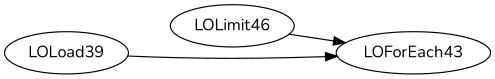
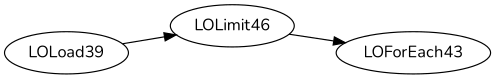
edge "LOLoad39" -> "LOForEach43": now "LOLoad39" -> "LOLimit46"
